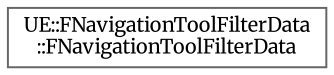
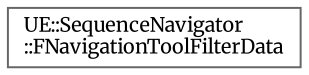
node "UE::FNavigationToolFilterData ::FNavigationToolFilterData": label "UE::FNavigationToolFilterData ::FNavigationToolFilterData" -> "UE::SequenceNavigator ::FNavigationToolFilterData"
